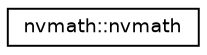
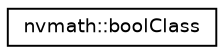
node "nvmath::nvmath": label "nvmath::nvmath" -> "nvmath::boolClass"
